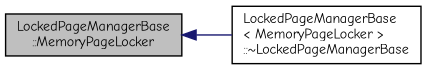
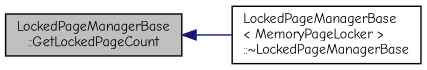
node "LockedPageManagerBase ::MemoryPageLocker": label "LockedPageManagerBase ::MemoryPageLocker" -> "LockedPageManagerBase ::GetLockedPageCount"
